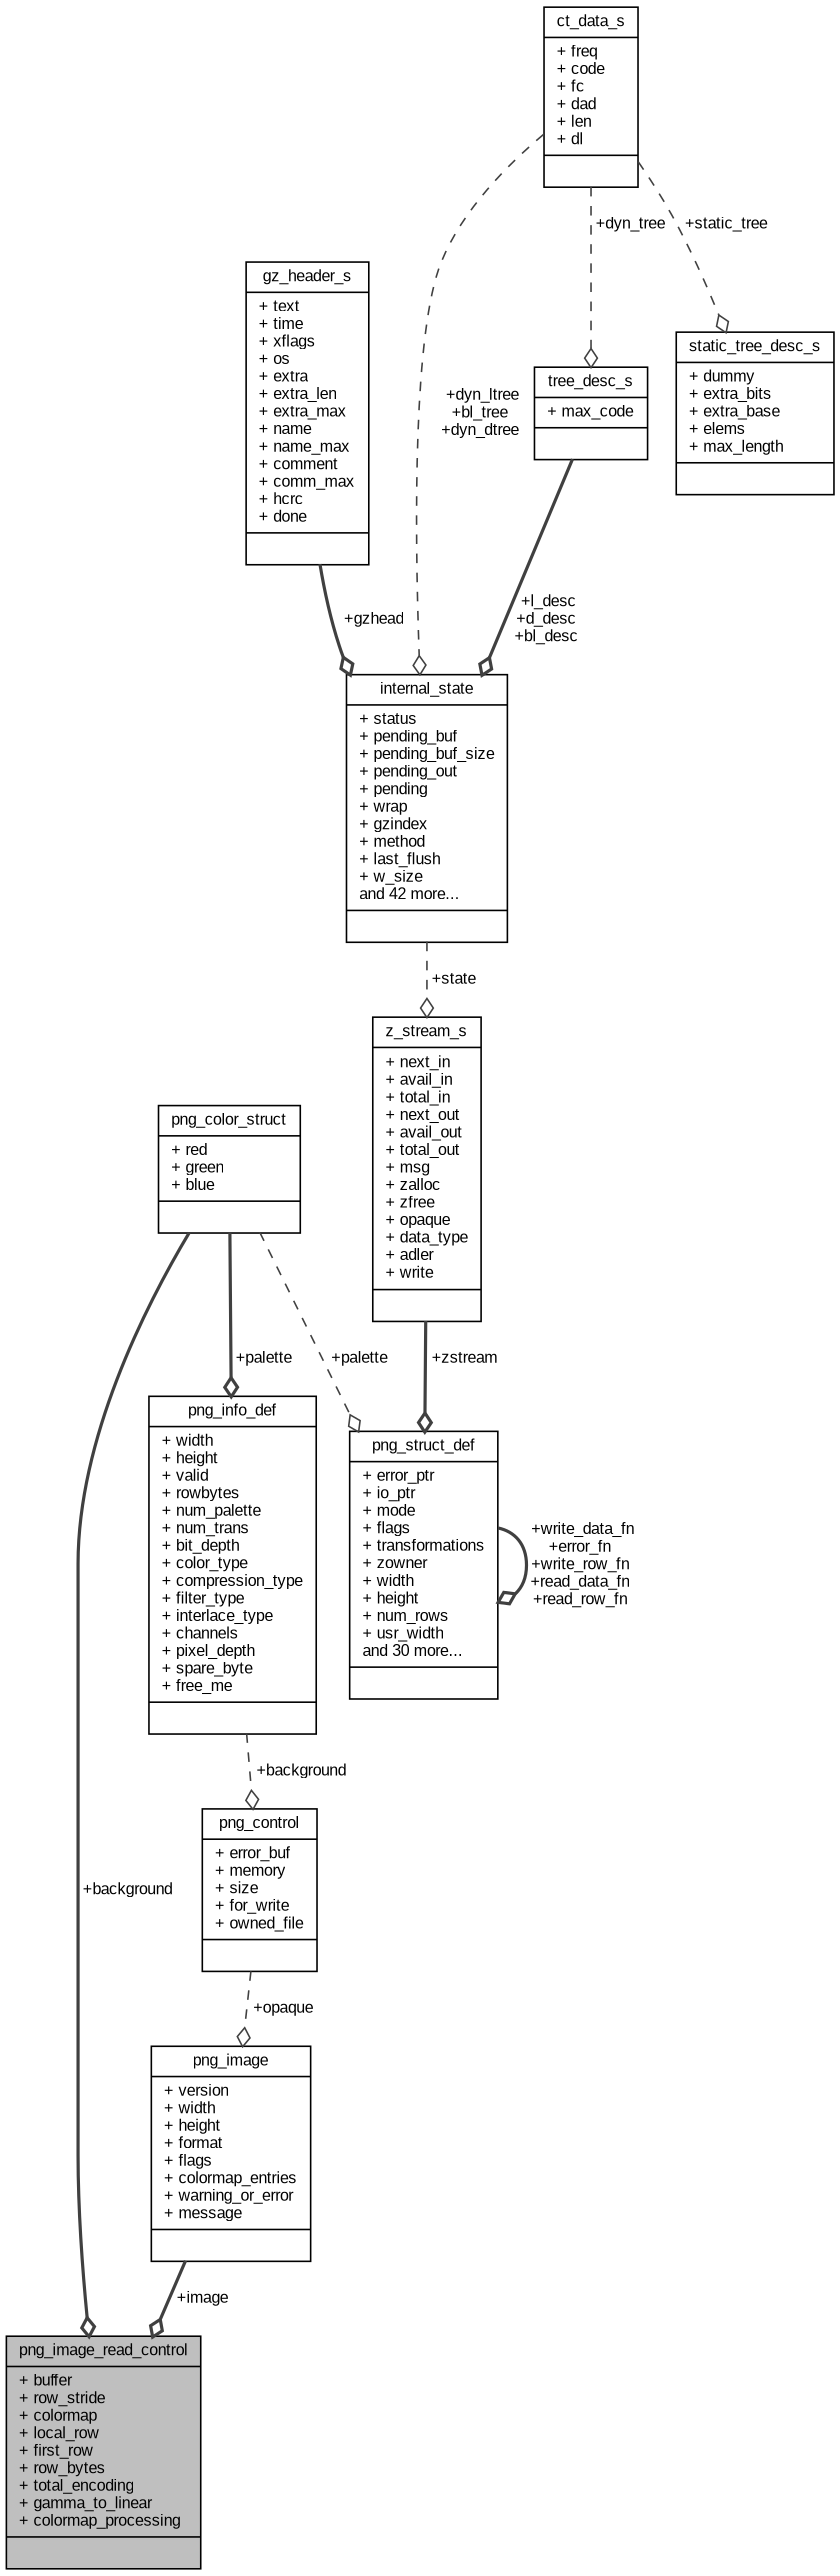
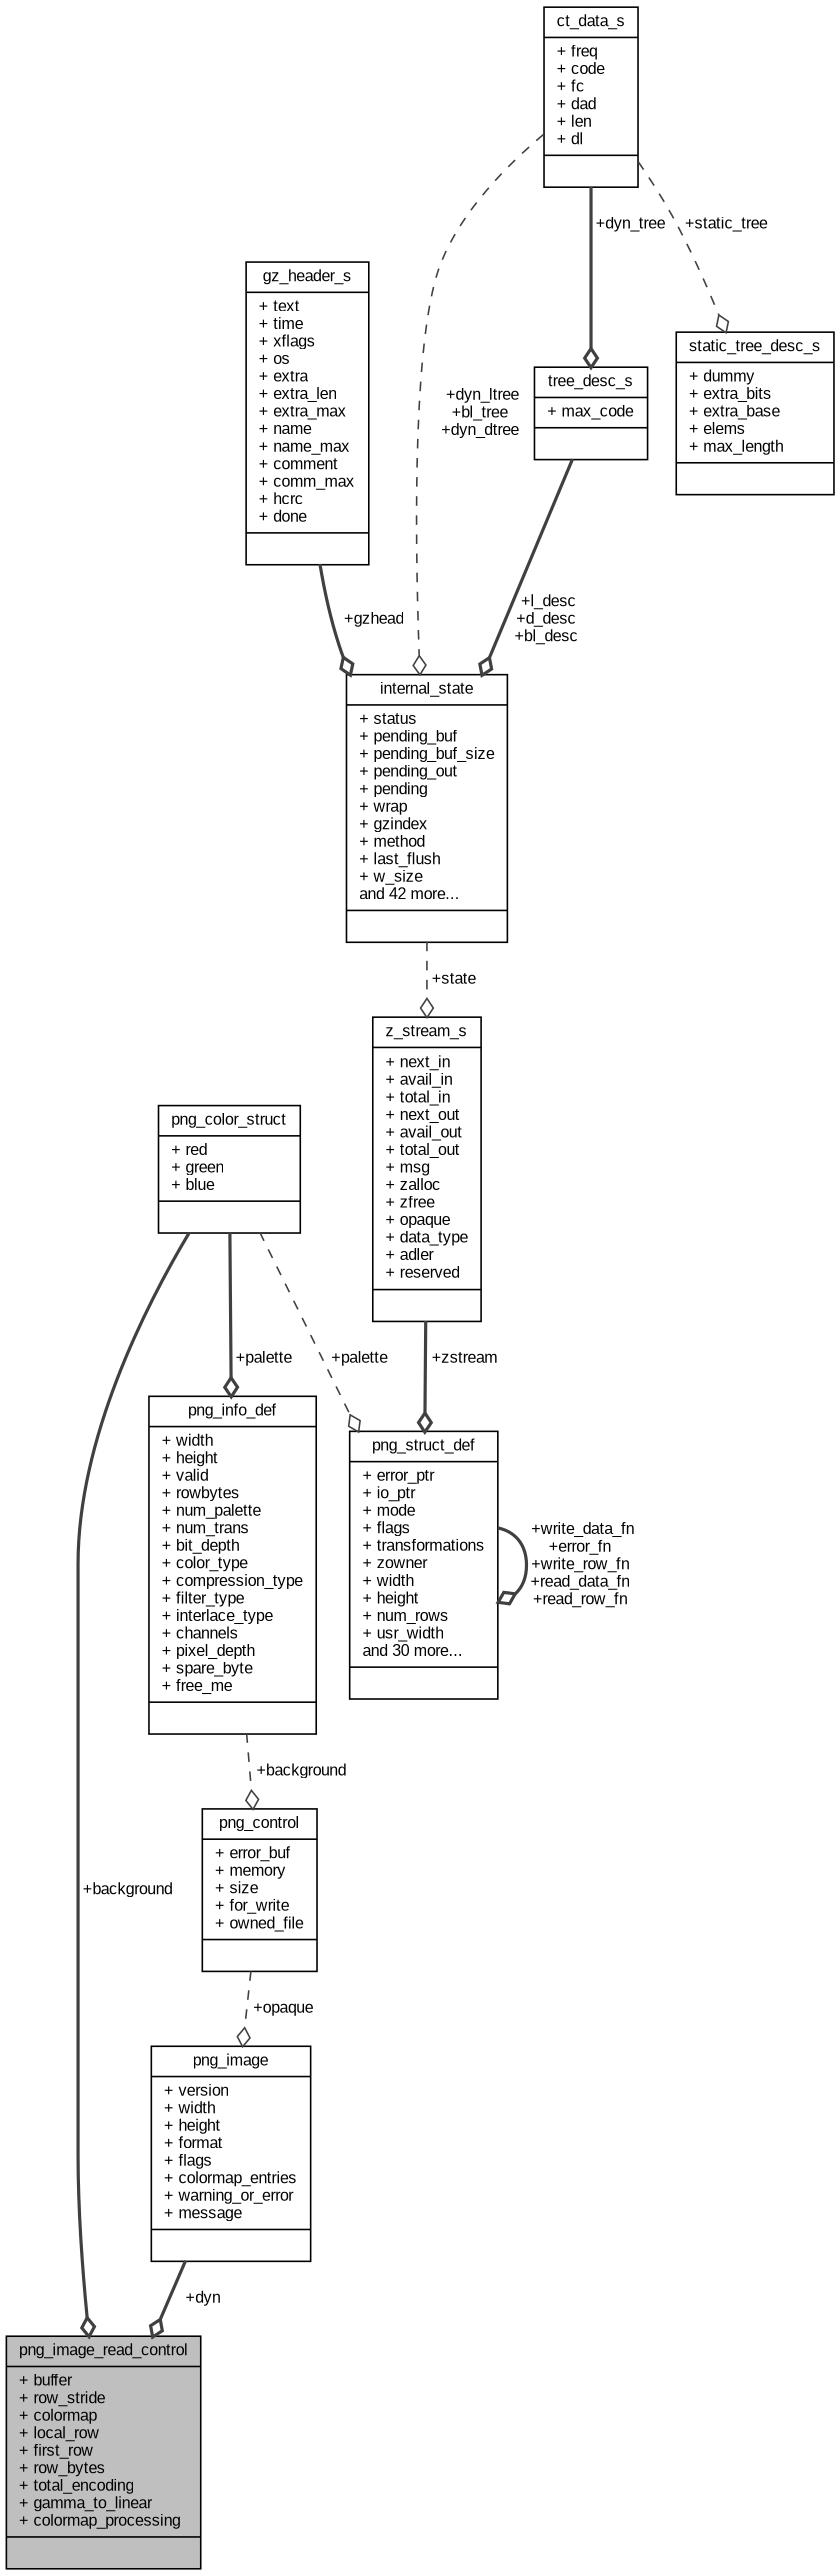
edge "ct_data_s" -> "tree_desc_s": style dashed -> bold
node "z_stream_s": text "+ write" -> "+ reserved"
edge "png_image" -> "png_image_read_control": label " +image" -> " +dyn"
